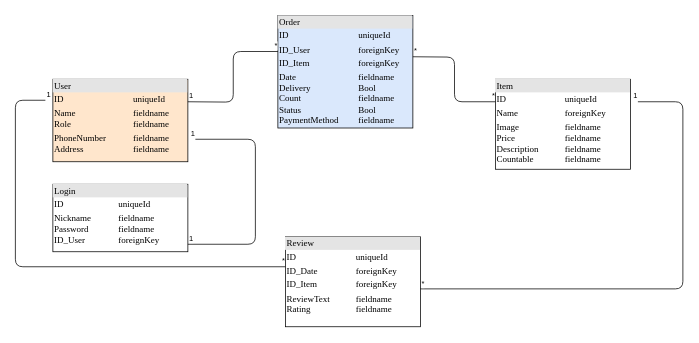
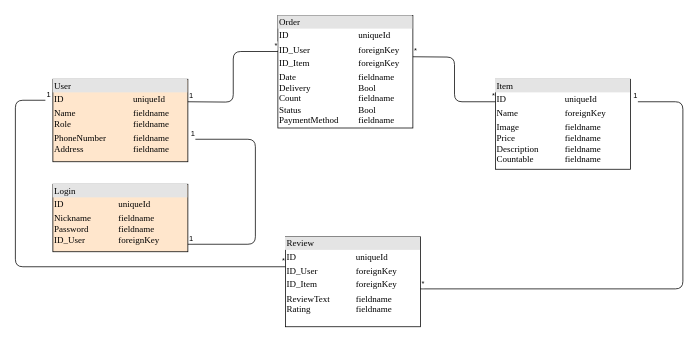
node "Order ID uniqueId ID_User foreignKey ID_Item foreignKey Date Delivery Count Status PaymentMethod fieldname Bool fieldname Bool fieldname": fillcolor #dae8fc -> #ffffff
node "Login ID uniqueId Nickname Password ID_User fieldname fieldname foreignKey": fillcolor #ffffff -> #ffe6cc
node "Review ID uniqueId ID_Date foreignKey ID_Item foreignKey ReviewText Rating fieldname fieldname": label "Review ID uniqueId ID_Date foreignKey ID_Item foreignKey ReviewText Rating fieldname fieldname" -> "Review ID uniqueId ID_User foreignKey ID_Item foreignKey ReviewText Rating fieldname fieldname"
